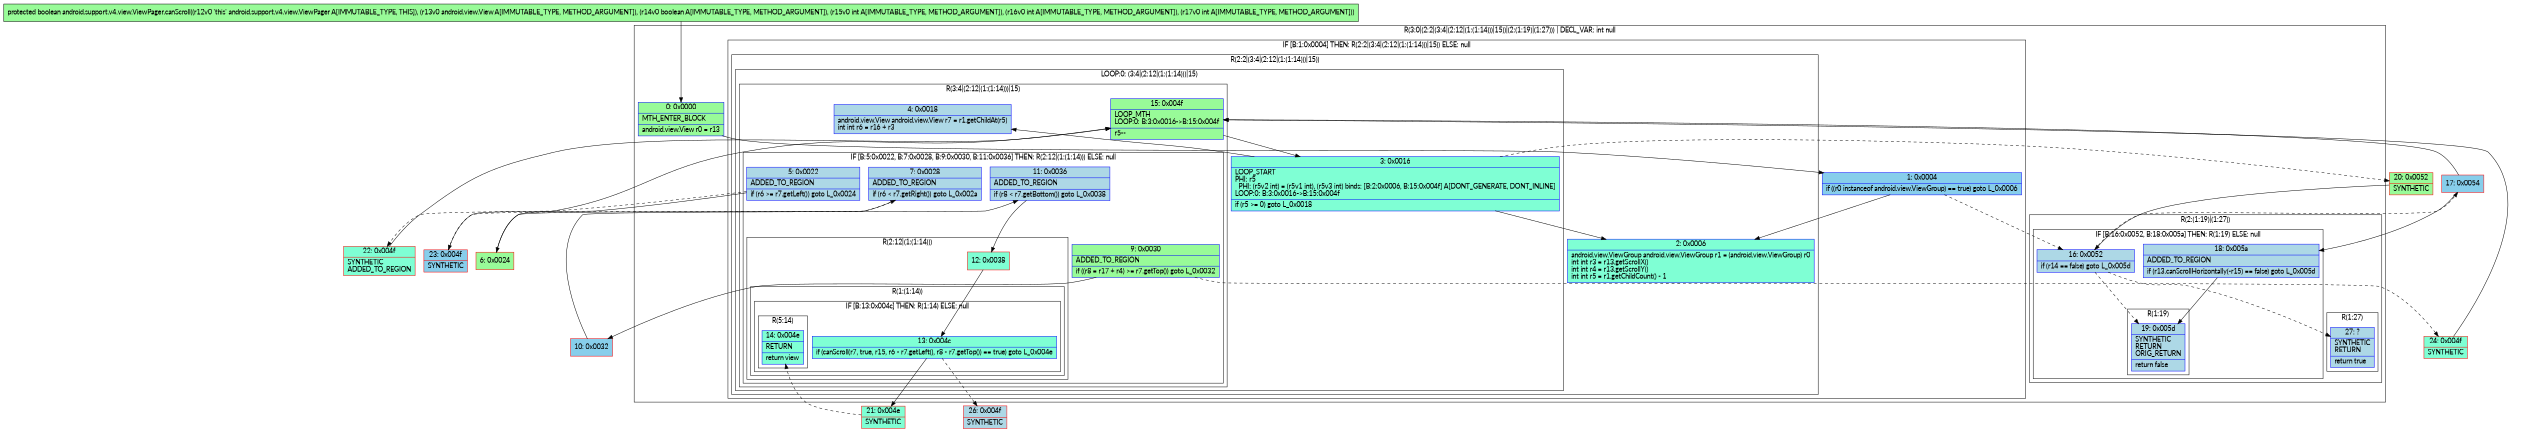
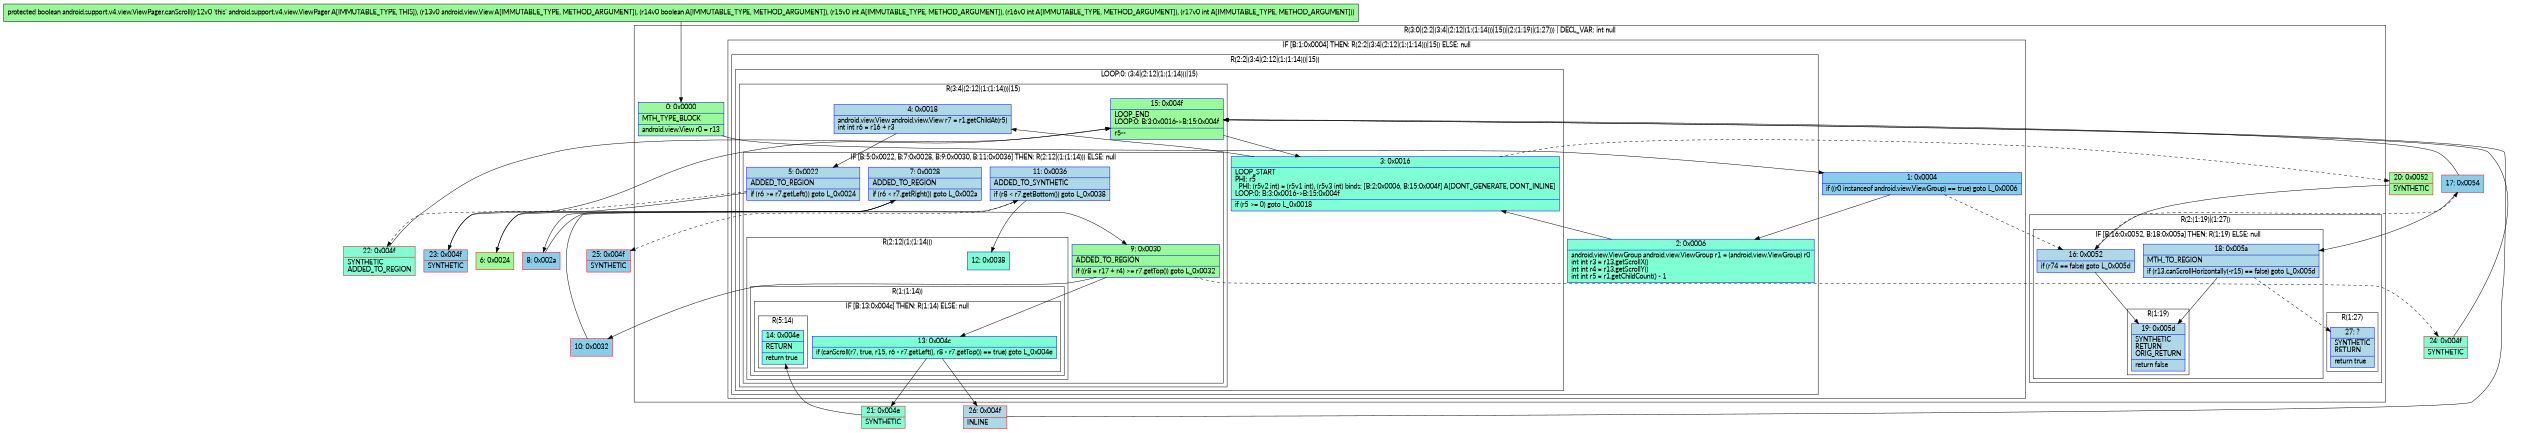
node "15: 0x004f": text "LOOP_MTH" -> "LOOP_END"
node "0: 0x0000": text "MTH_ENTER_BLOCK" -> "MTH_TYPE_BLOCK"
edge "4: 0x0018" -> "5: 0x0022": added
node "11: 0x0036": text "ADDED_TO_REGION" -> "ADDED_TO_SYNTHETIC"
edge "7: 0x0028" -> "23: 0x004f": style dashed -> solid
edge "3: 0x0016" -> "2: 0x0006": reversed
node "18: 0x005a": text "ADDED_TO_REGION" -> "MTH_TO_REGION"
node "8: 0x002a": added
node "25: 0x004f": added
node "12: 0x0038": color red -> blue
node "16: 0x0052": text "if (r14 == false) goto L_0x005d" -> "if (r74 == false) goto L_0x005d"
edge "16: 0x0052" -> "27: ?": now "18: 0x005a" -> "27: ?"
edge "16: 0x0052" -> "19: 0x005d": style dashed -> solid
edge "12: 0x0038" -> "13: 0x004c": now "9: 0x0030" -> "13: 0x004c"
node "14: 0x004e": text "return view" -> "return true"
edge "26: 0x004f" -> "15: 0x004f": added
edge "13: 0x004c" -> "26: 0x004f": style dashed -> solid
edge "21: 0x004e" -> "14: 0x004e": style dashed -> solid
node "26: 0x004f": text "SYNTHETIC" -> "INLINE"
